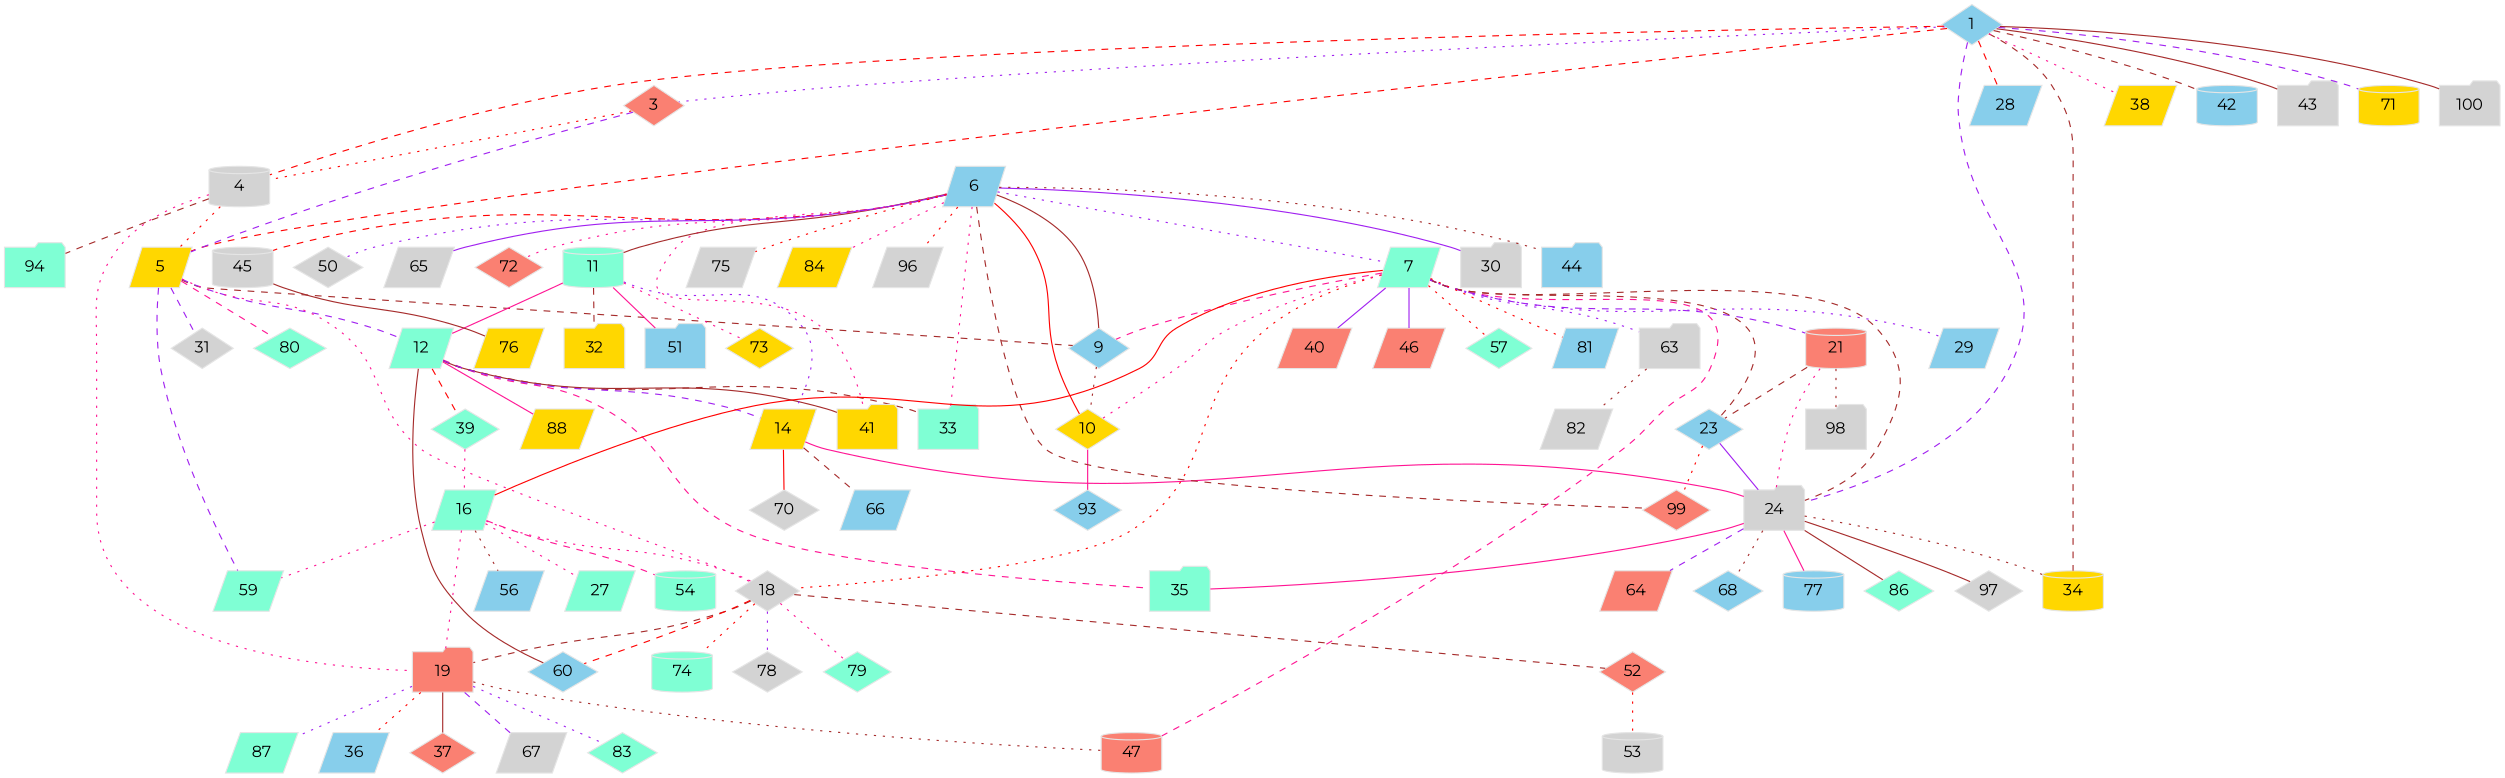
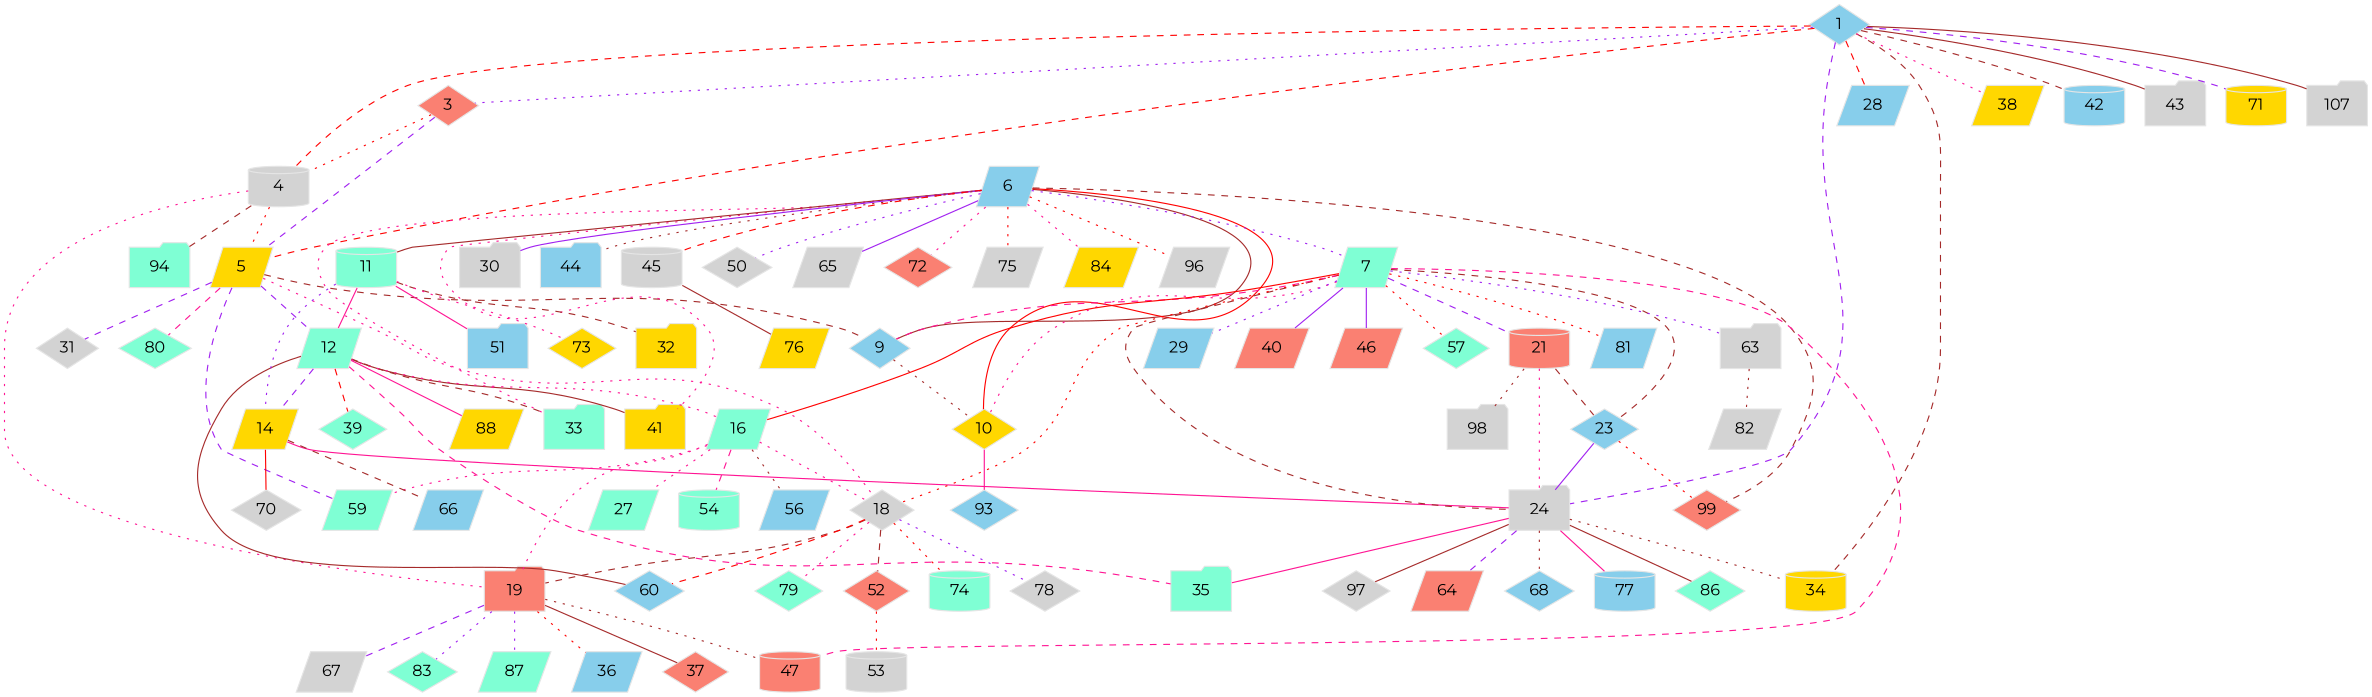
node "100": label "100" -> "107"
edge "39" -- "16": now "12" -- "16"
